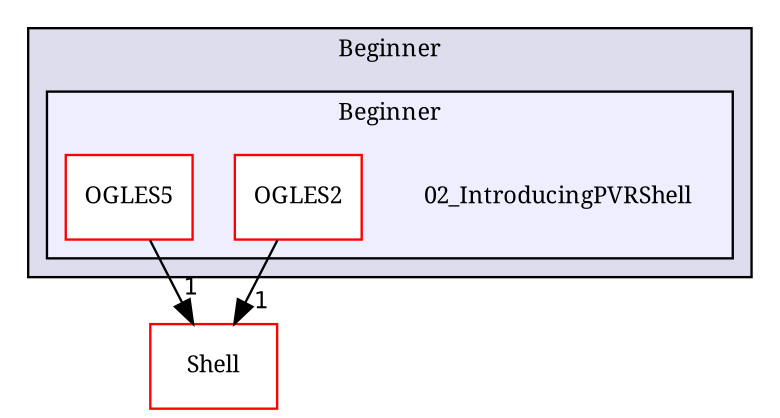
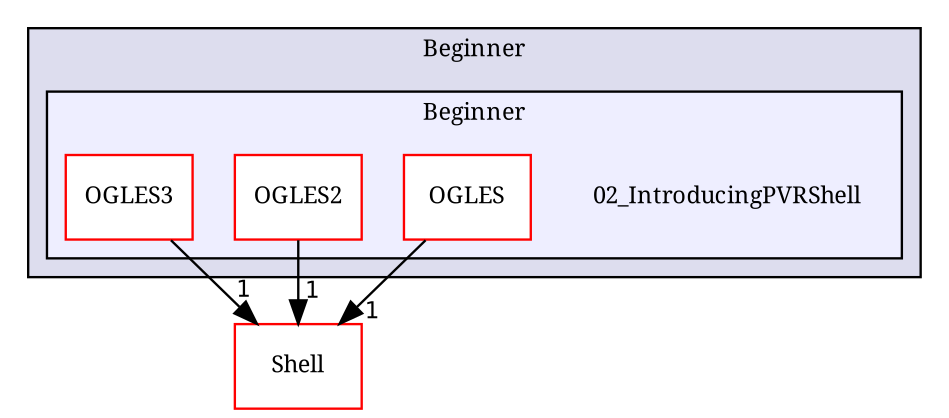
node "OGLES5": label "OGLES5" -> "OGLES3"
node "OGLES": added
